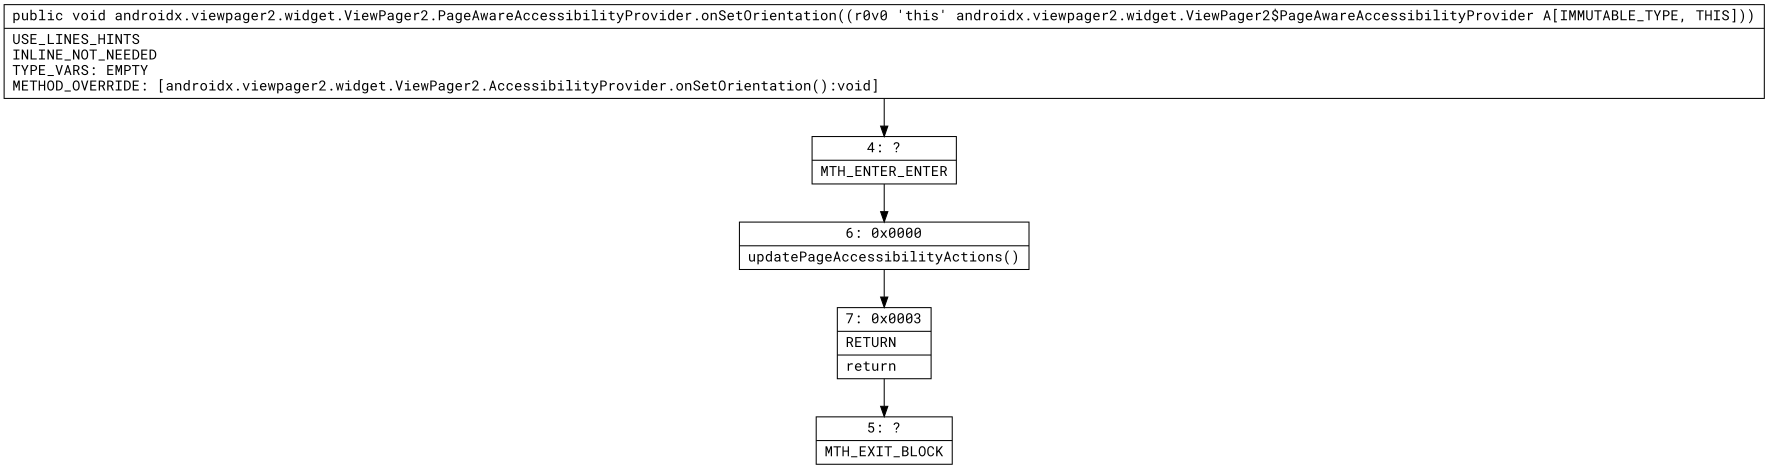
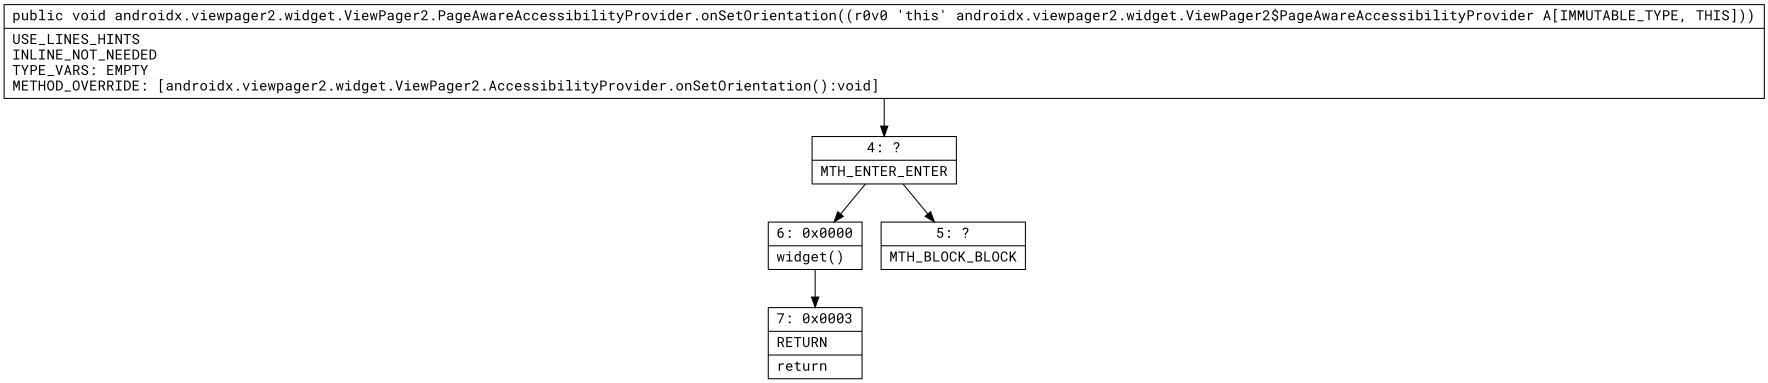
node "6: 0x0000": text "updatePageAccessibilityActions()" -> "widget()"
edge "7: 0x0003" -> "5: ?": now "4: ?" -> "5: ?"
node "5: ?": text "MTH_EXIT_BLOCK" -> "MTH_BLOCK_BLOCK"
